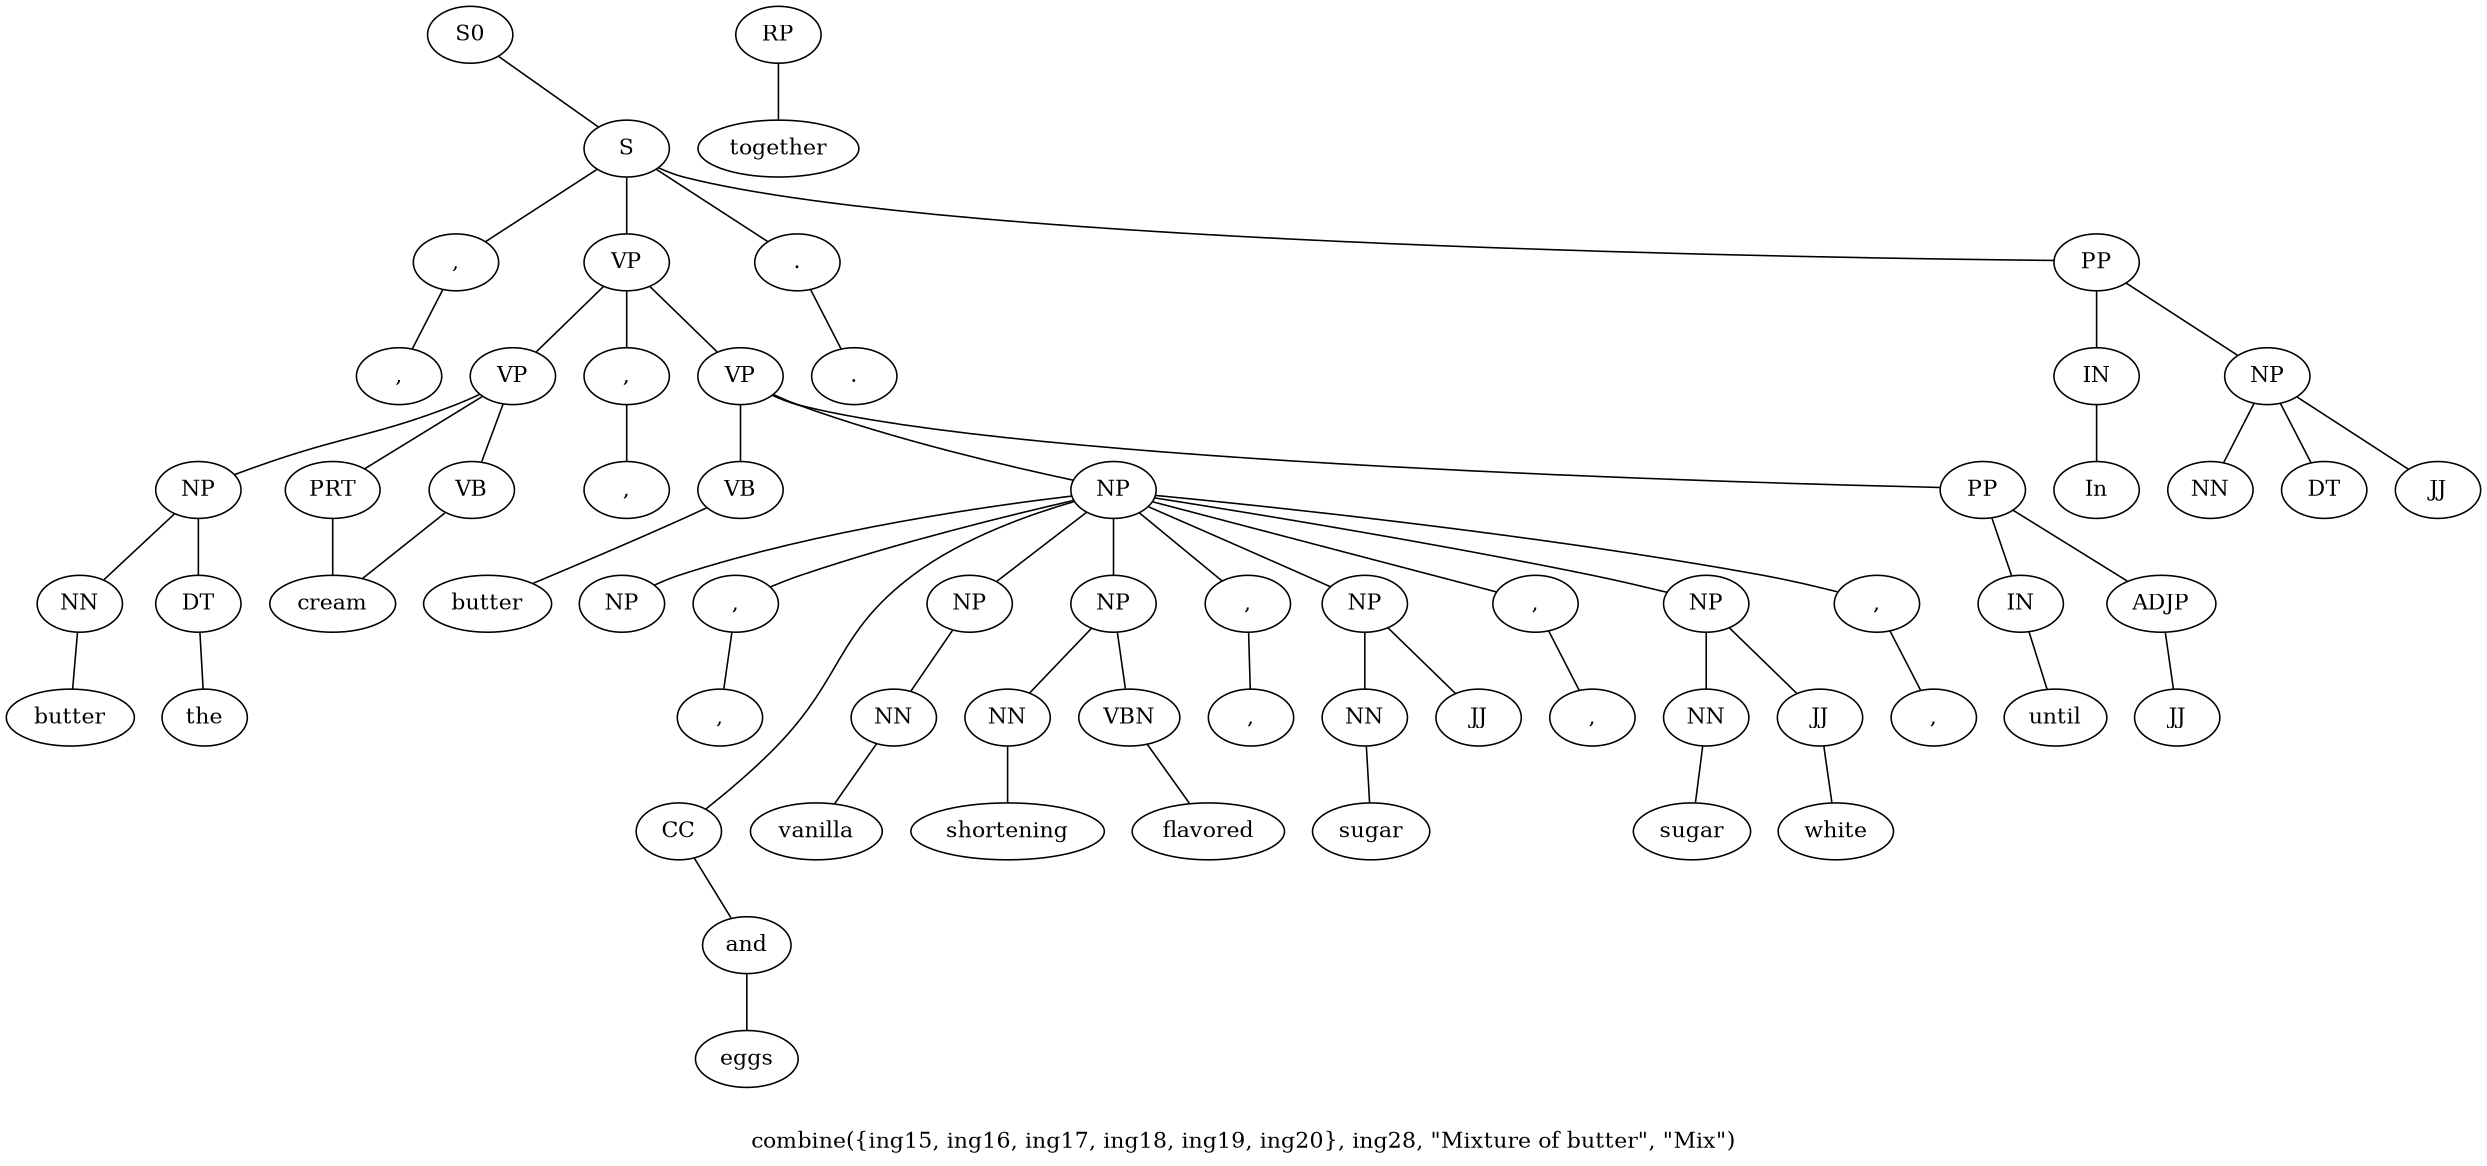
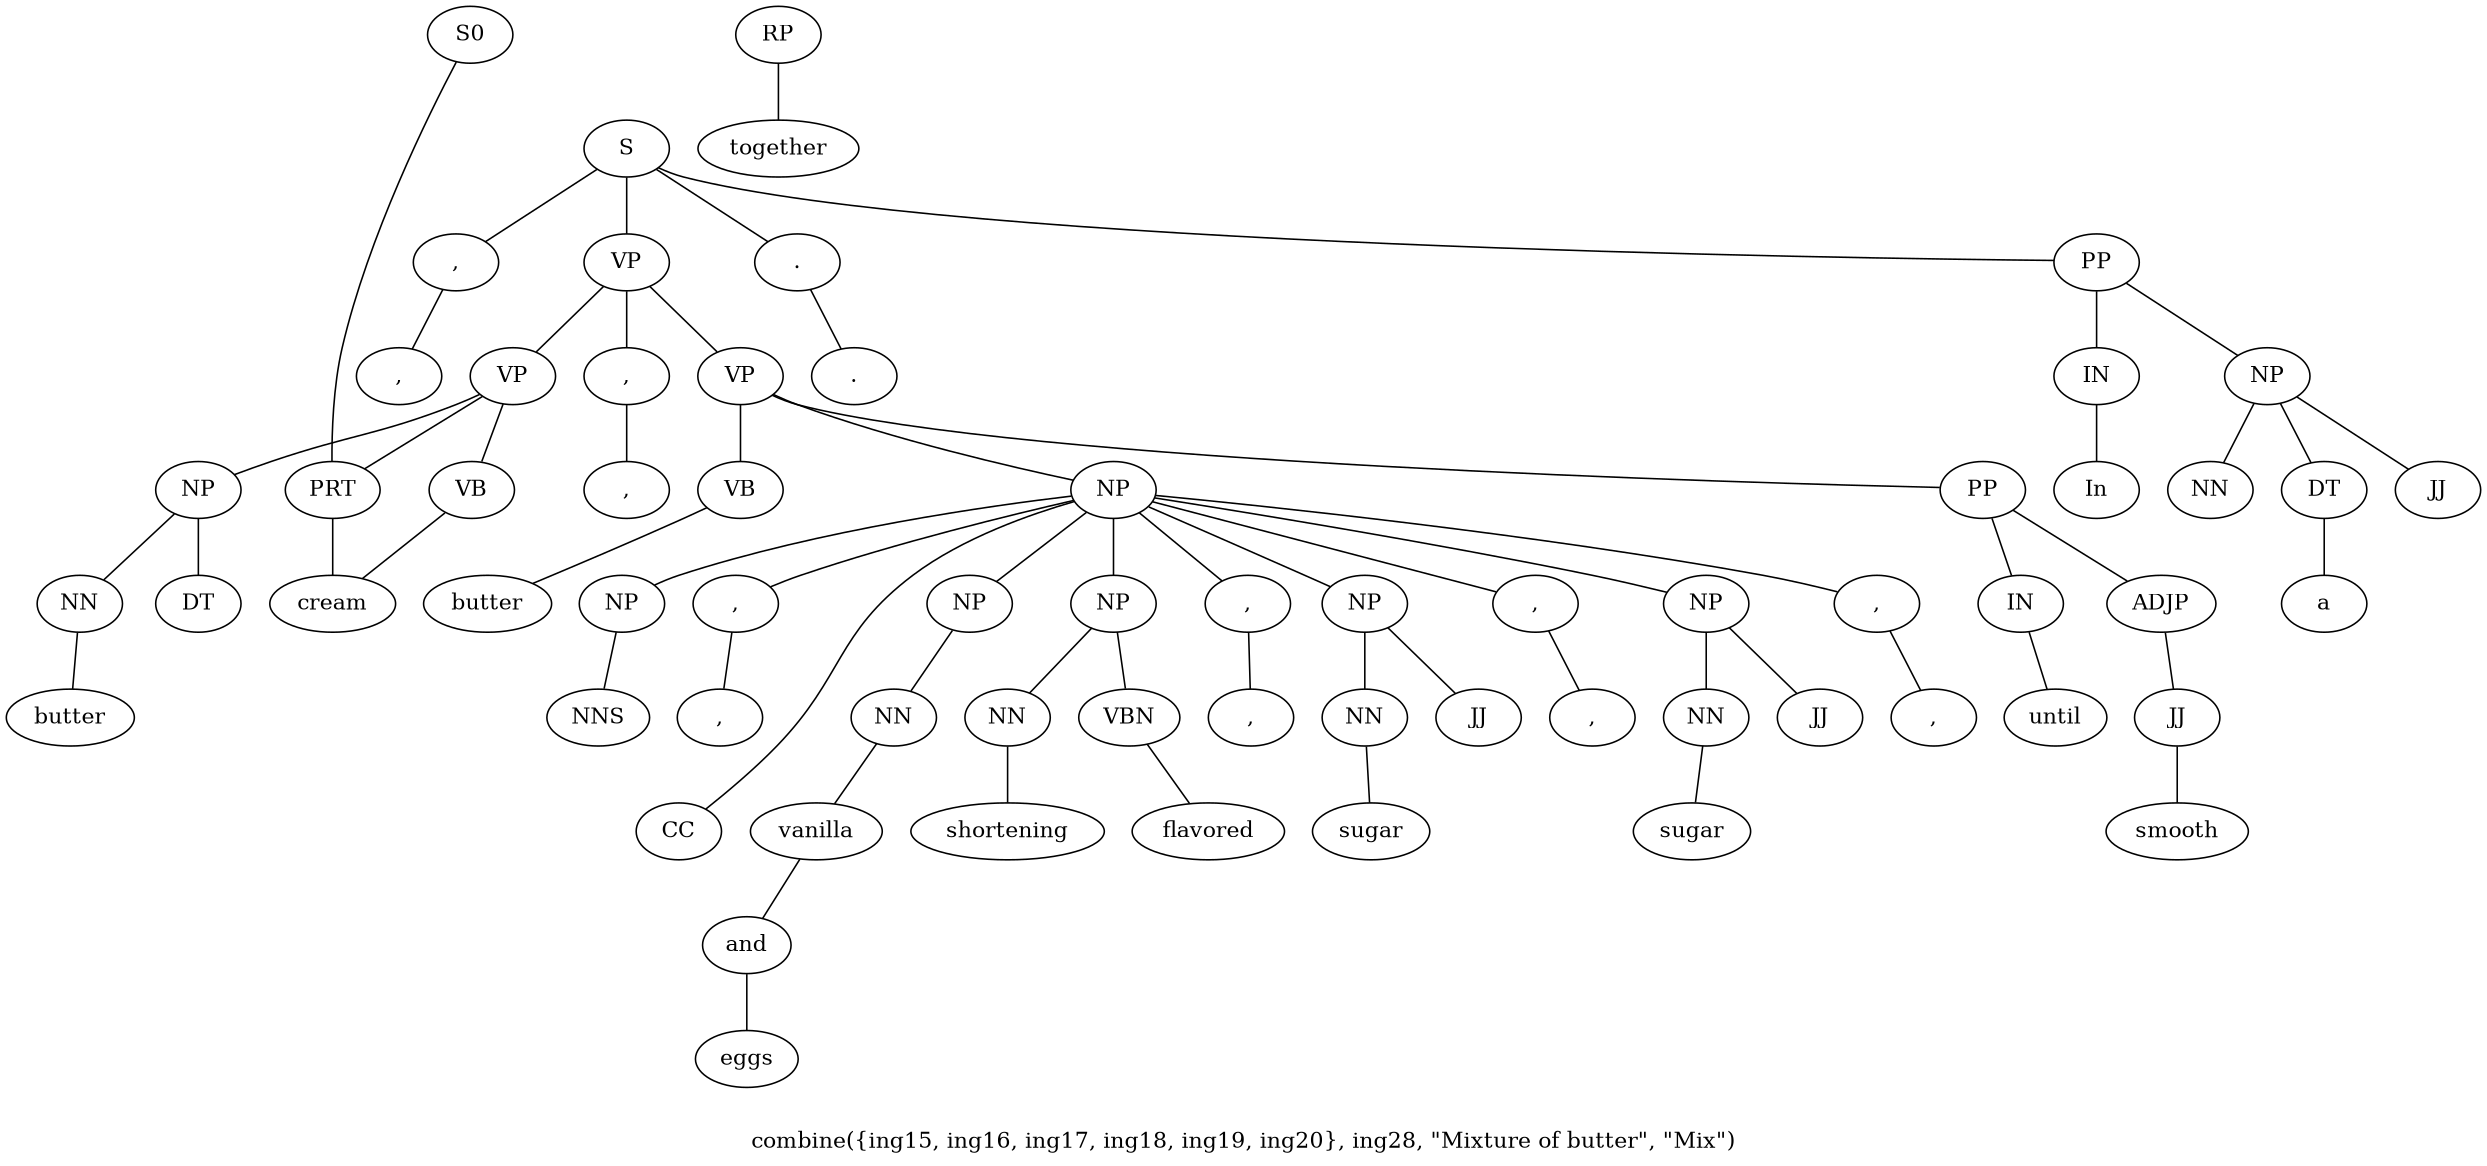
edge "S0" -- "S": now "S0" -- "PRT"
node "a": added
node "the": removed
node "NNS": added
node "white": removed
node "smooth": added
edge "CC" -- "and": now "vanilla" -- "and"
